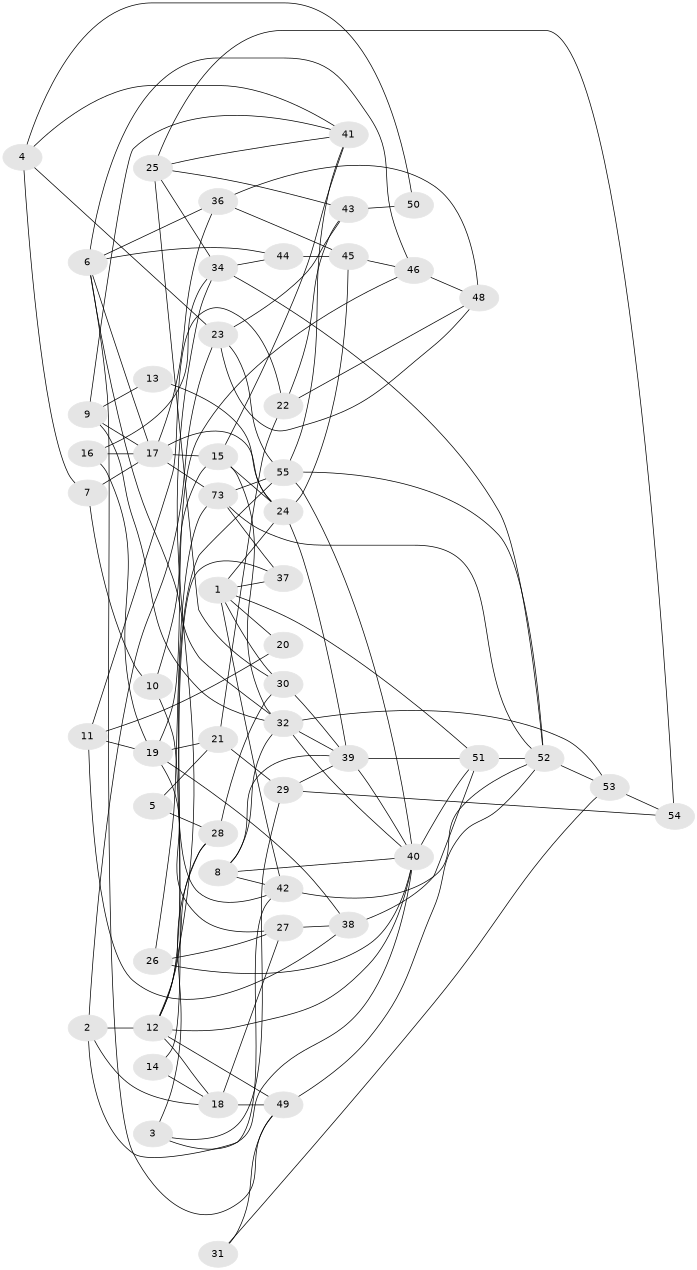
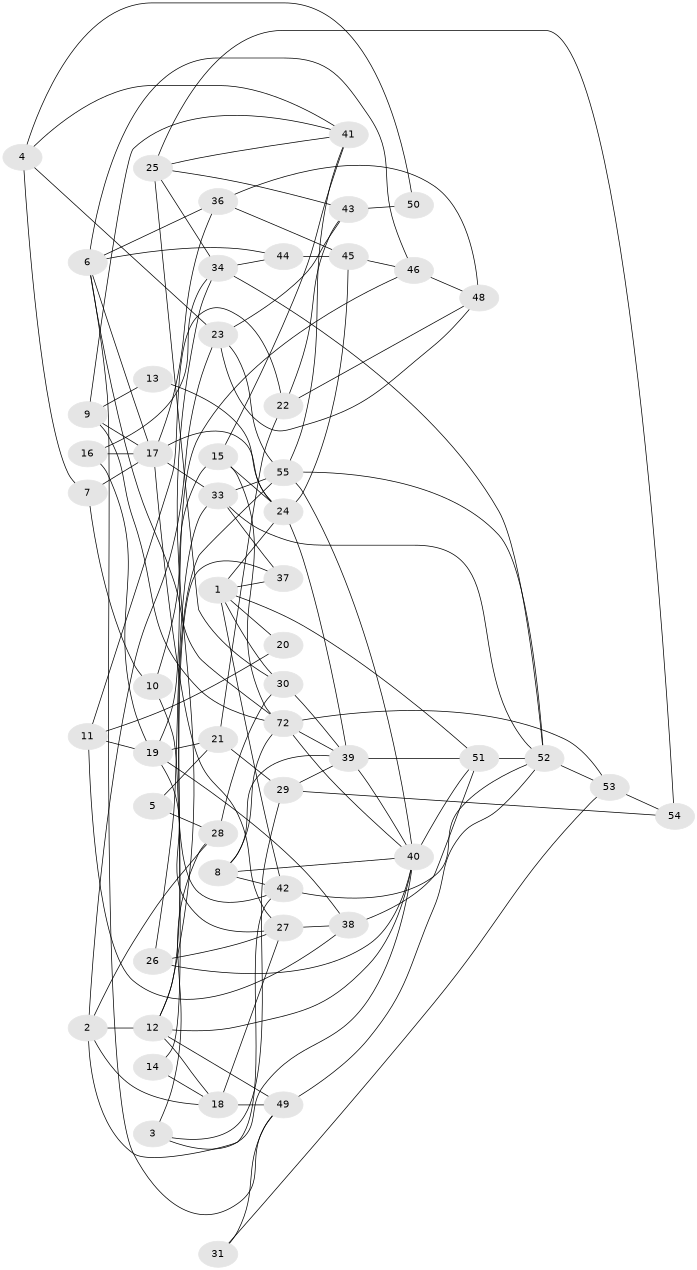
edge "17" -- "15": now "17" -- "27"
node "73": label "73" -> "33"
node "32": label "32" -> "72"
edge "28" -- "12": now "28" -- "2"
